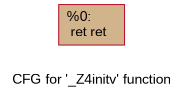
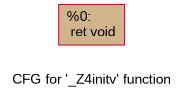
node "%0:": text "ret ret" -> "ret void"
